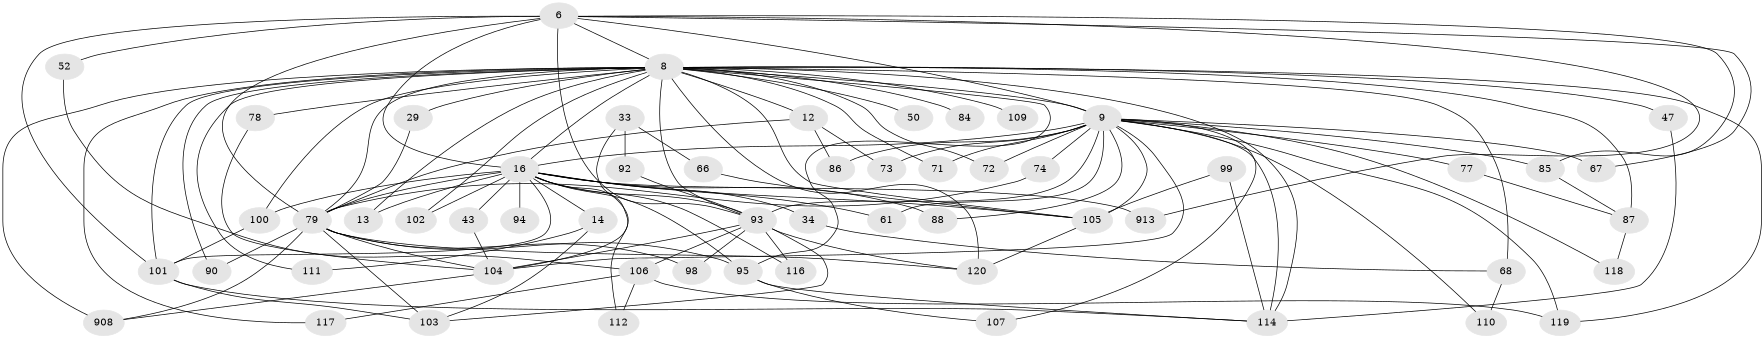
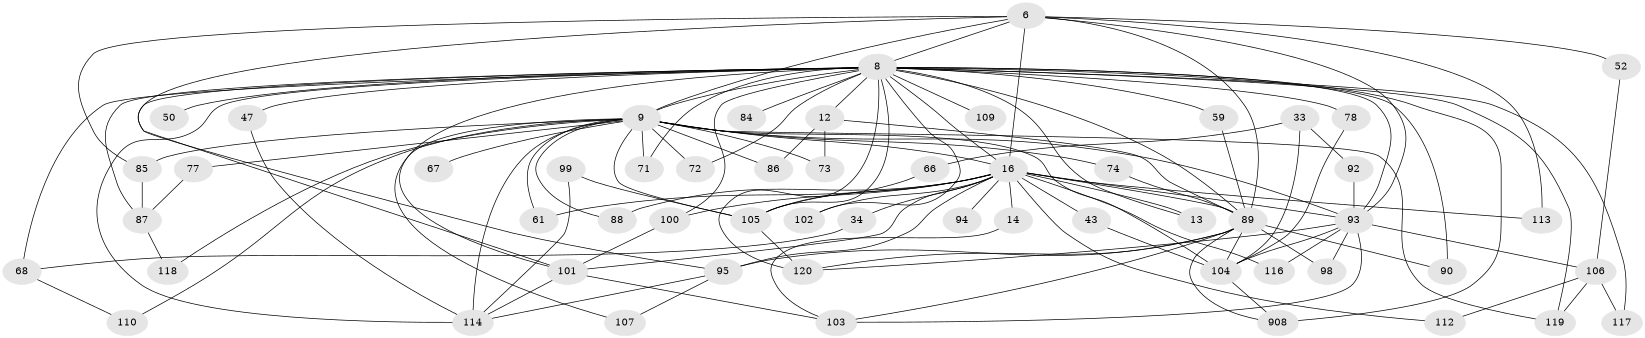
edge "6" -- "67": removed
node "29": label "29" -> "59"
node "79": label "79" -> "89"
node "913": label "913" -> "113"
node "111": removed
